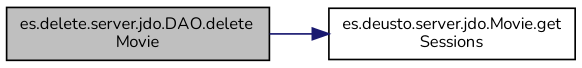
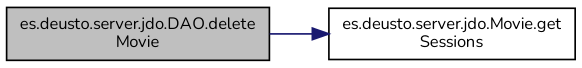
node "es.delete.server.jdo.DAO.delete Movie": label "es.delete.server.jdo.DAO.delete Movie" -> "es.deusto.server.jdo.DAO.delete Movie"
